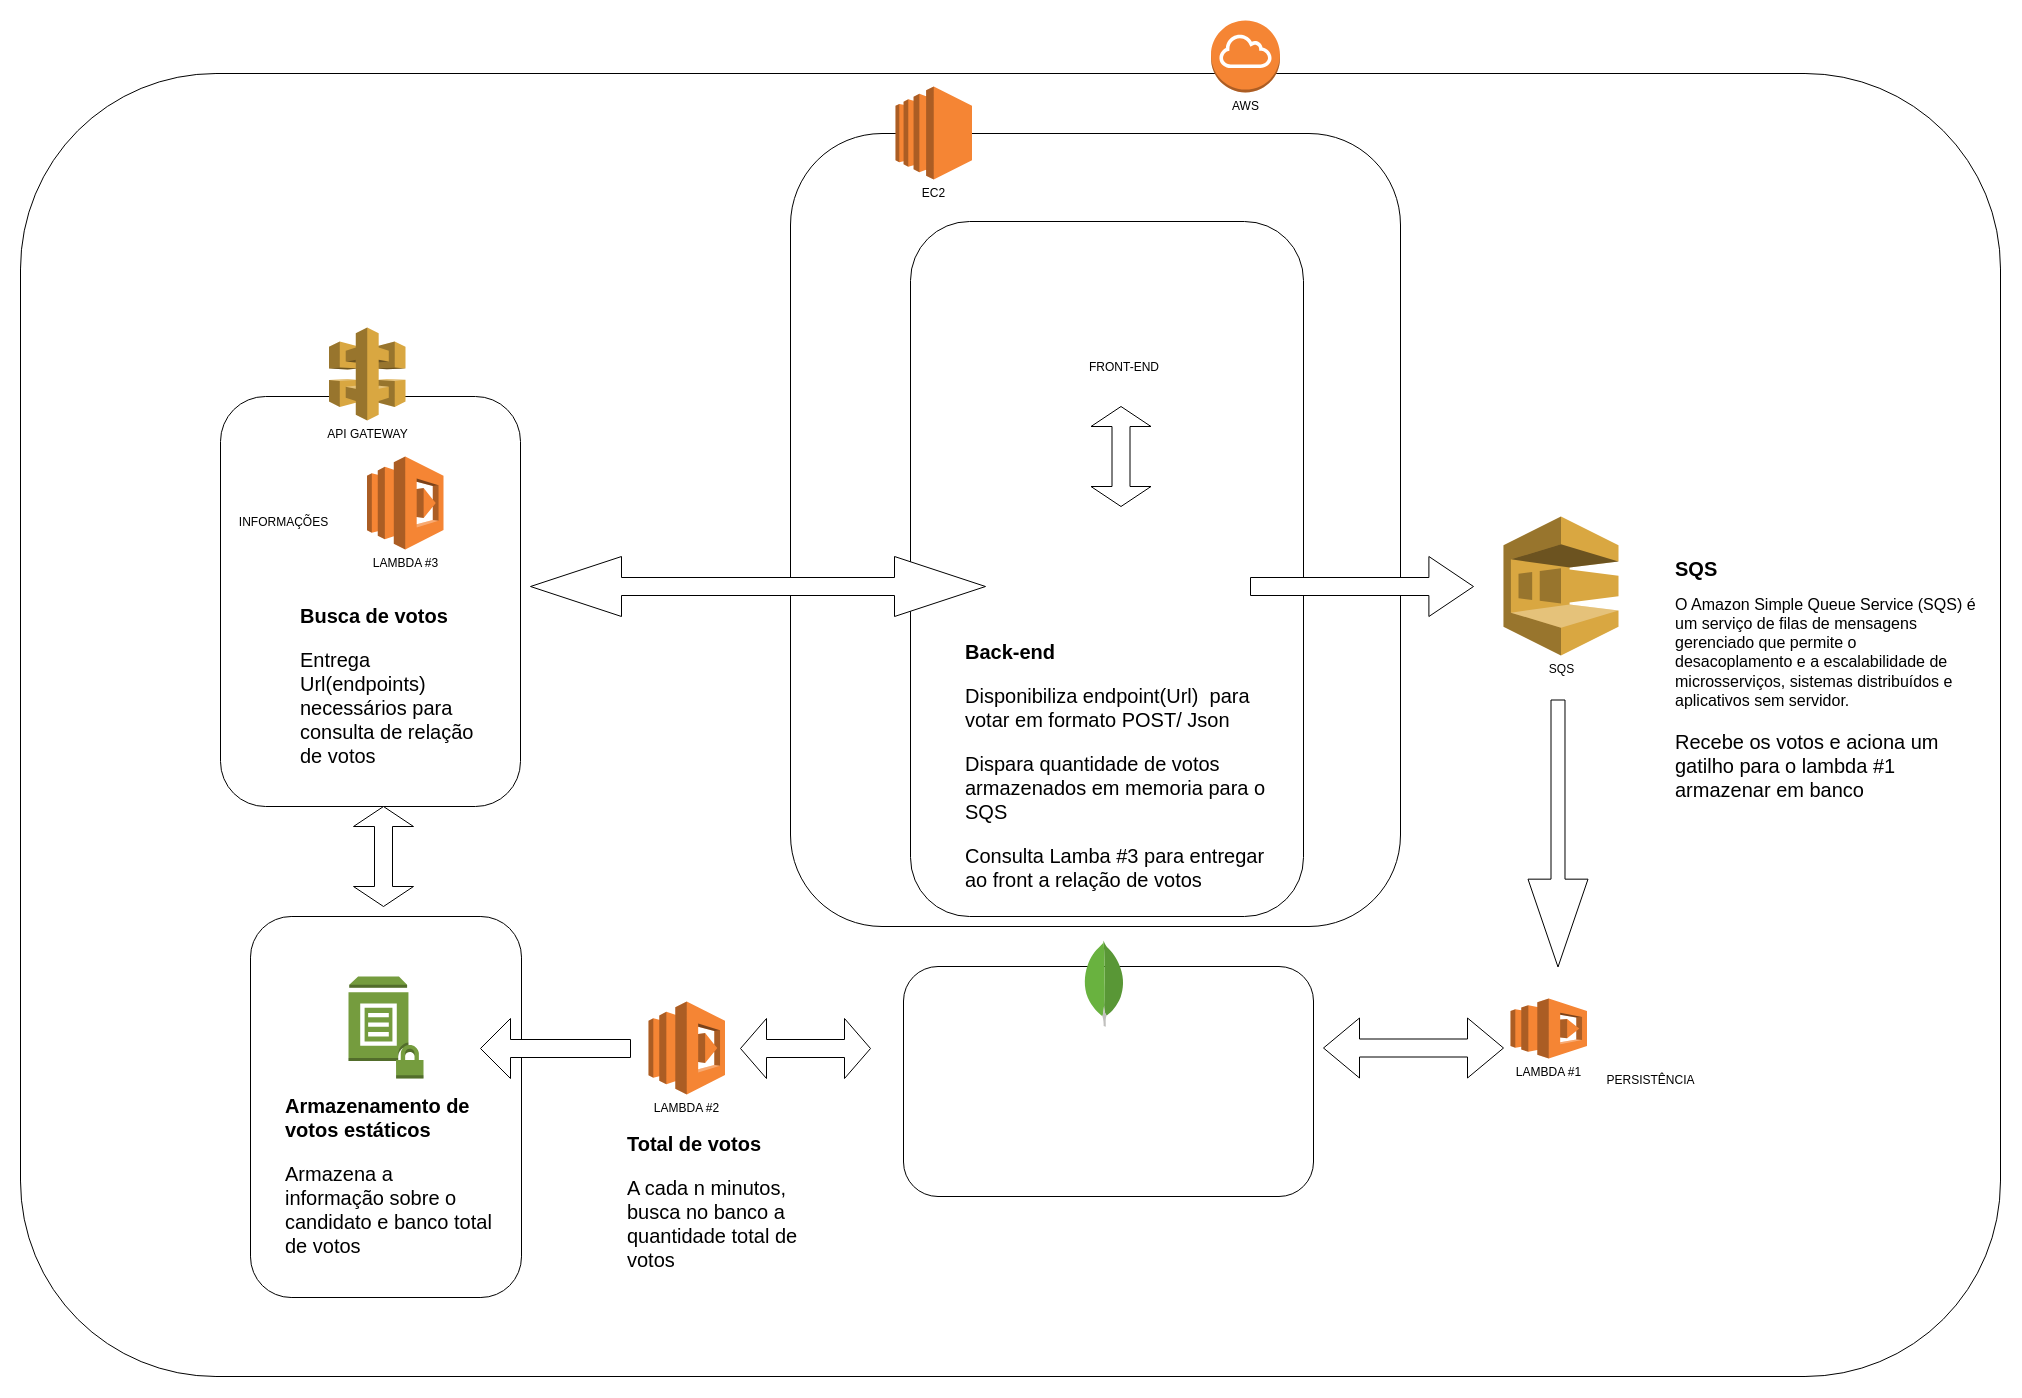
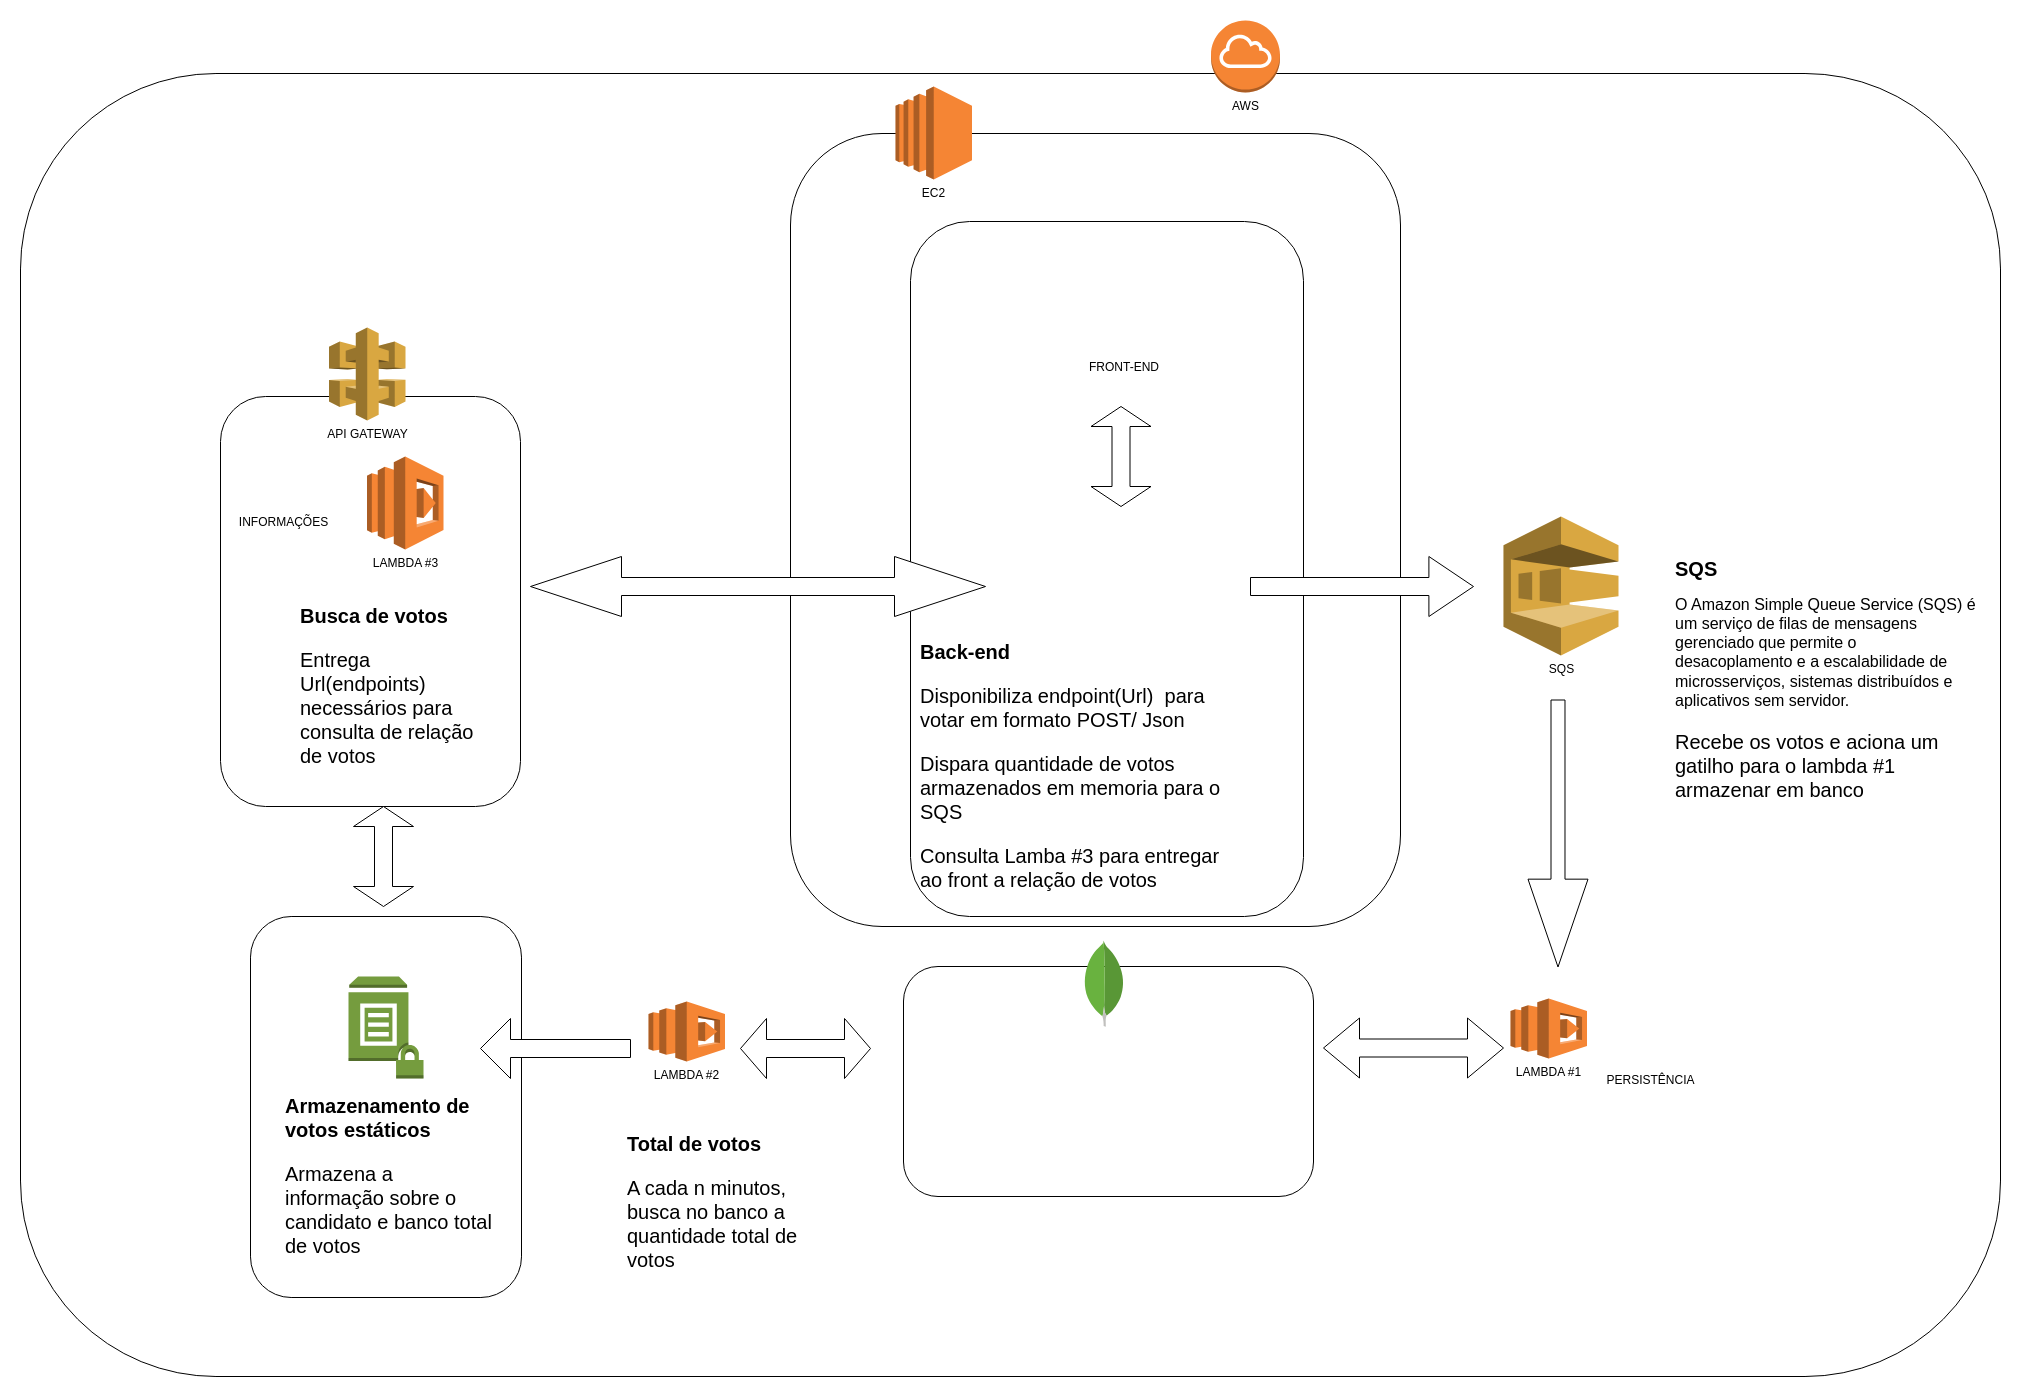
node "Back-endDisponibiliza endpoint(Url) para votar em formato POST/ Json Dispara quantidade de votos armazenados em memoria para o SQS Consulta Lamba #3 para entregar ao front a relação de votos": moved (1116, 772) -> (1071, 772)
node "LAMBDA #2": size 77x93 -> 77x60
